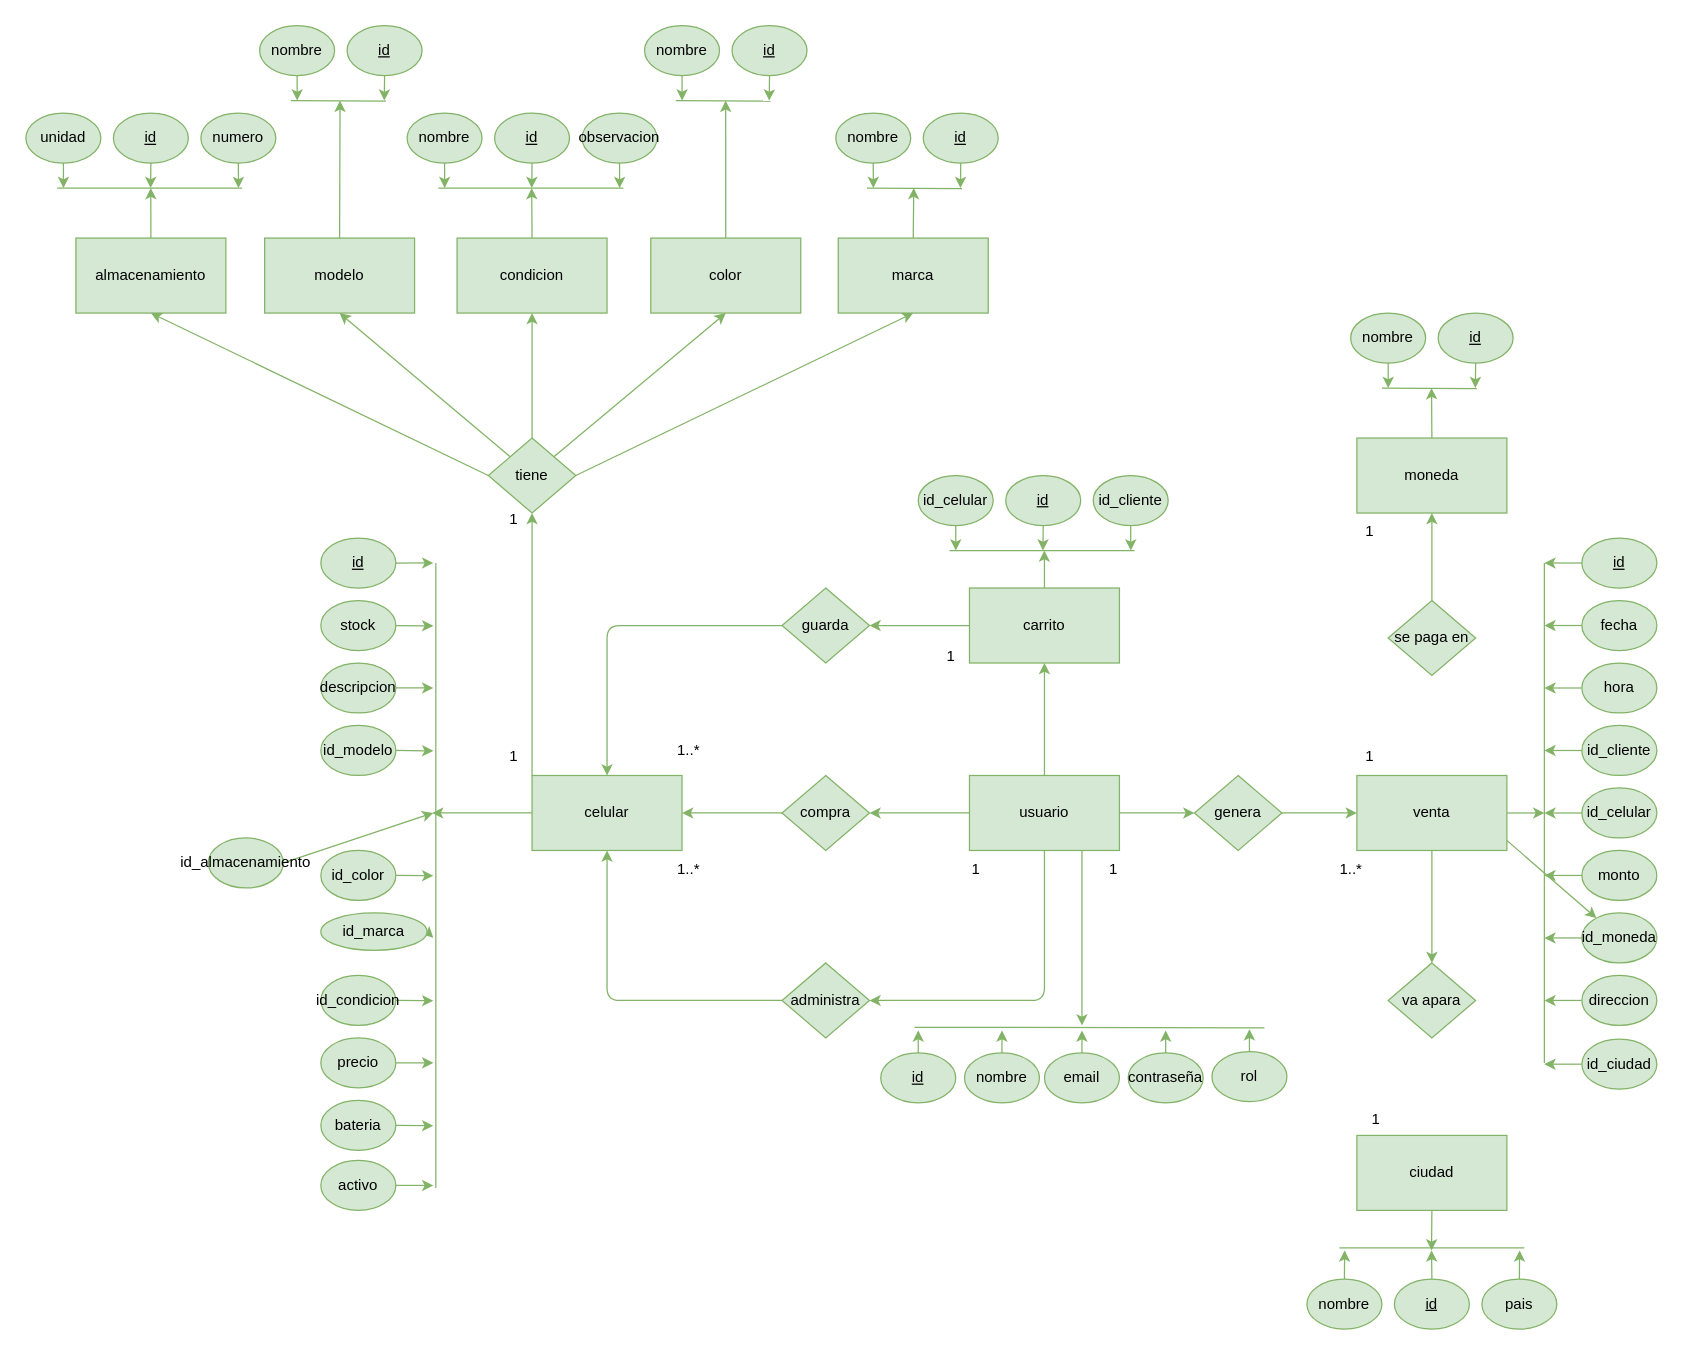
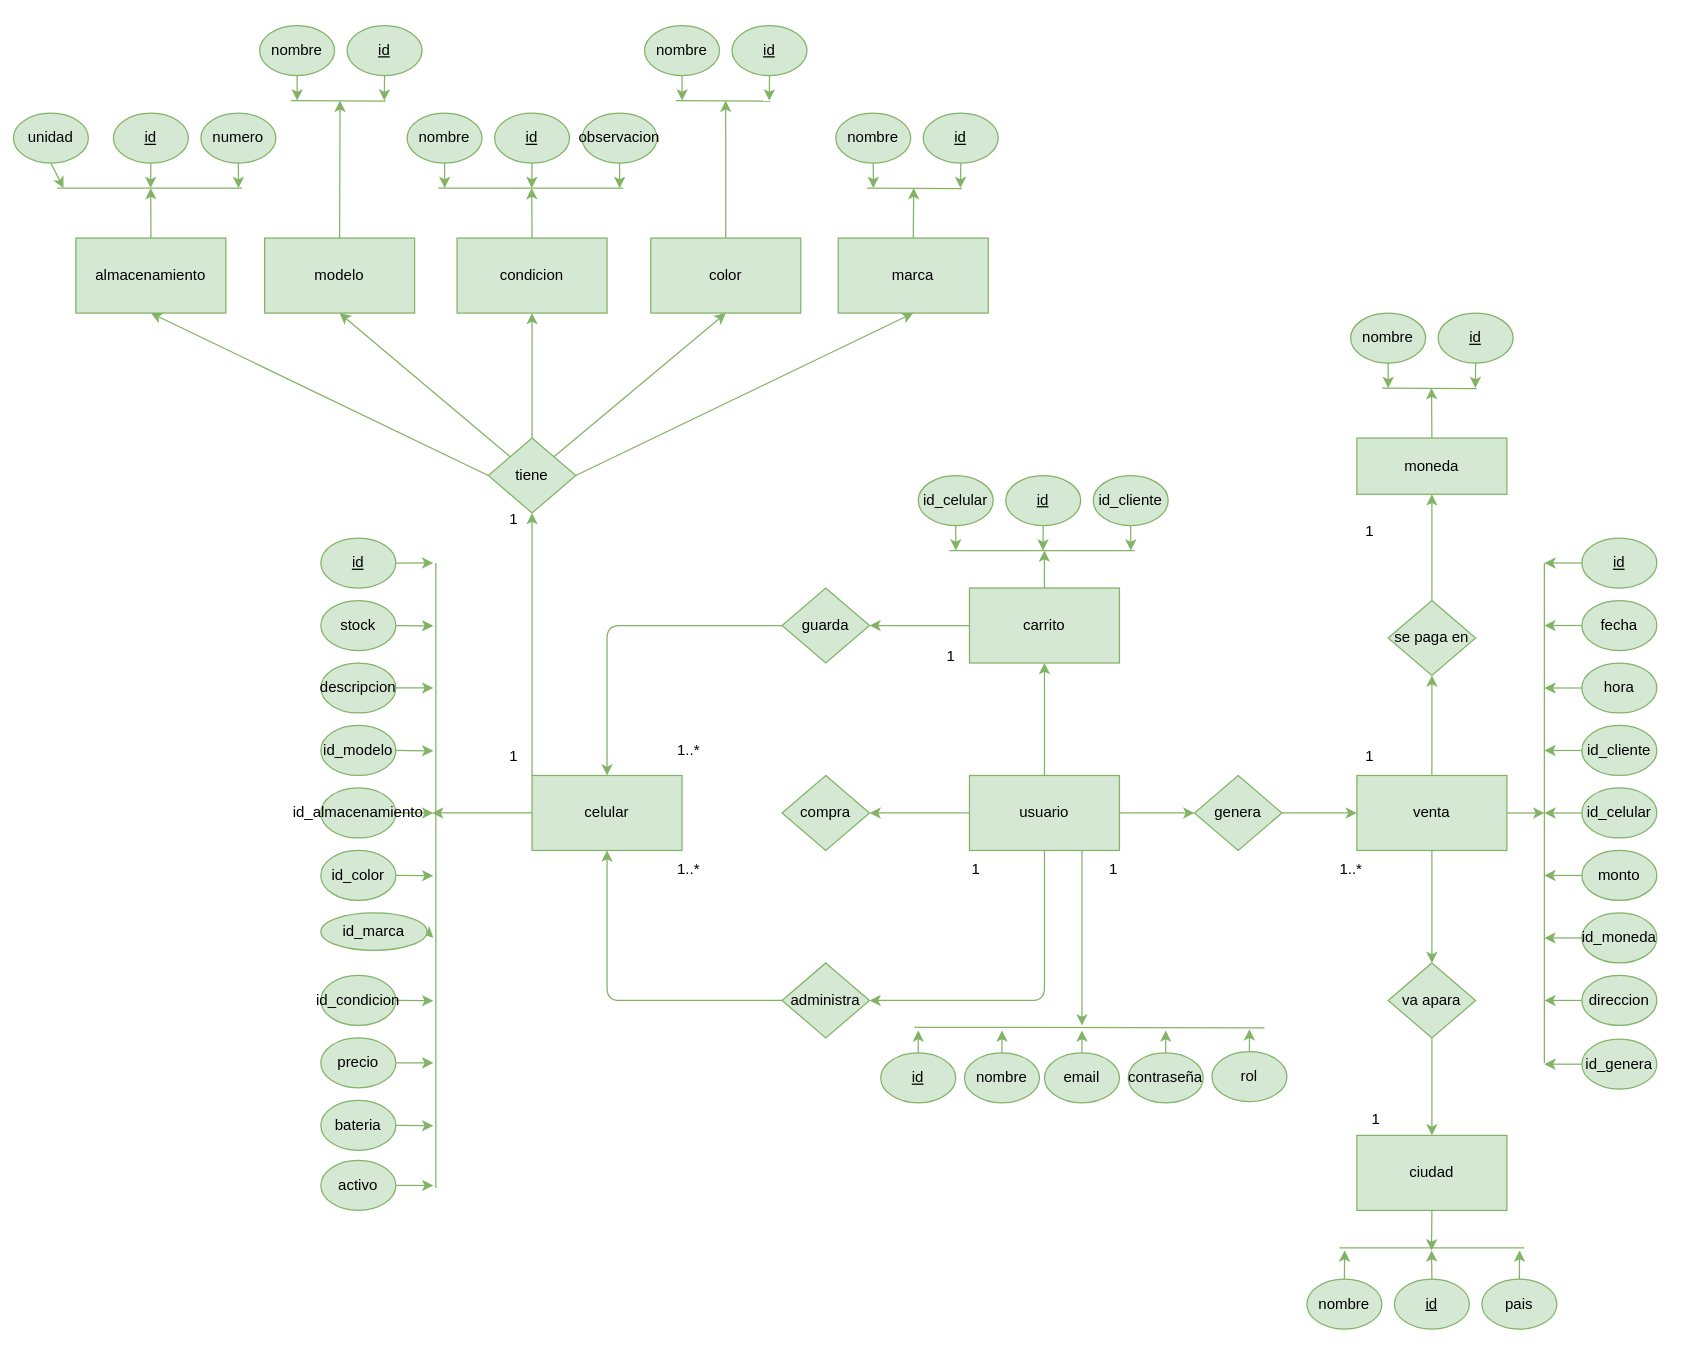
node "unidad": moved (63, 138) -> (51, 138)
node "moneda": size 150x75 -> 150x56
edge "compra" -> "celular": removed
node "id_almacenamiento": moved (246, 863) -> (358, 813)
edge "venta" -> "id_moneda": now "venta" -> "se paga en"
node "id_ciudad": label "id_ciudad" -> "id_genera"
edge "va apara" -> "ciudad": added
